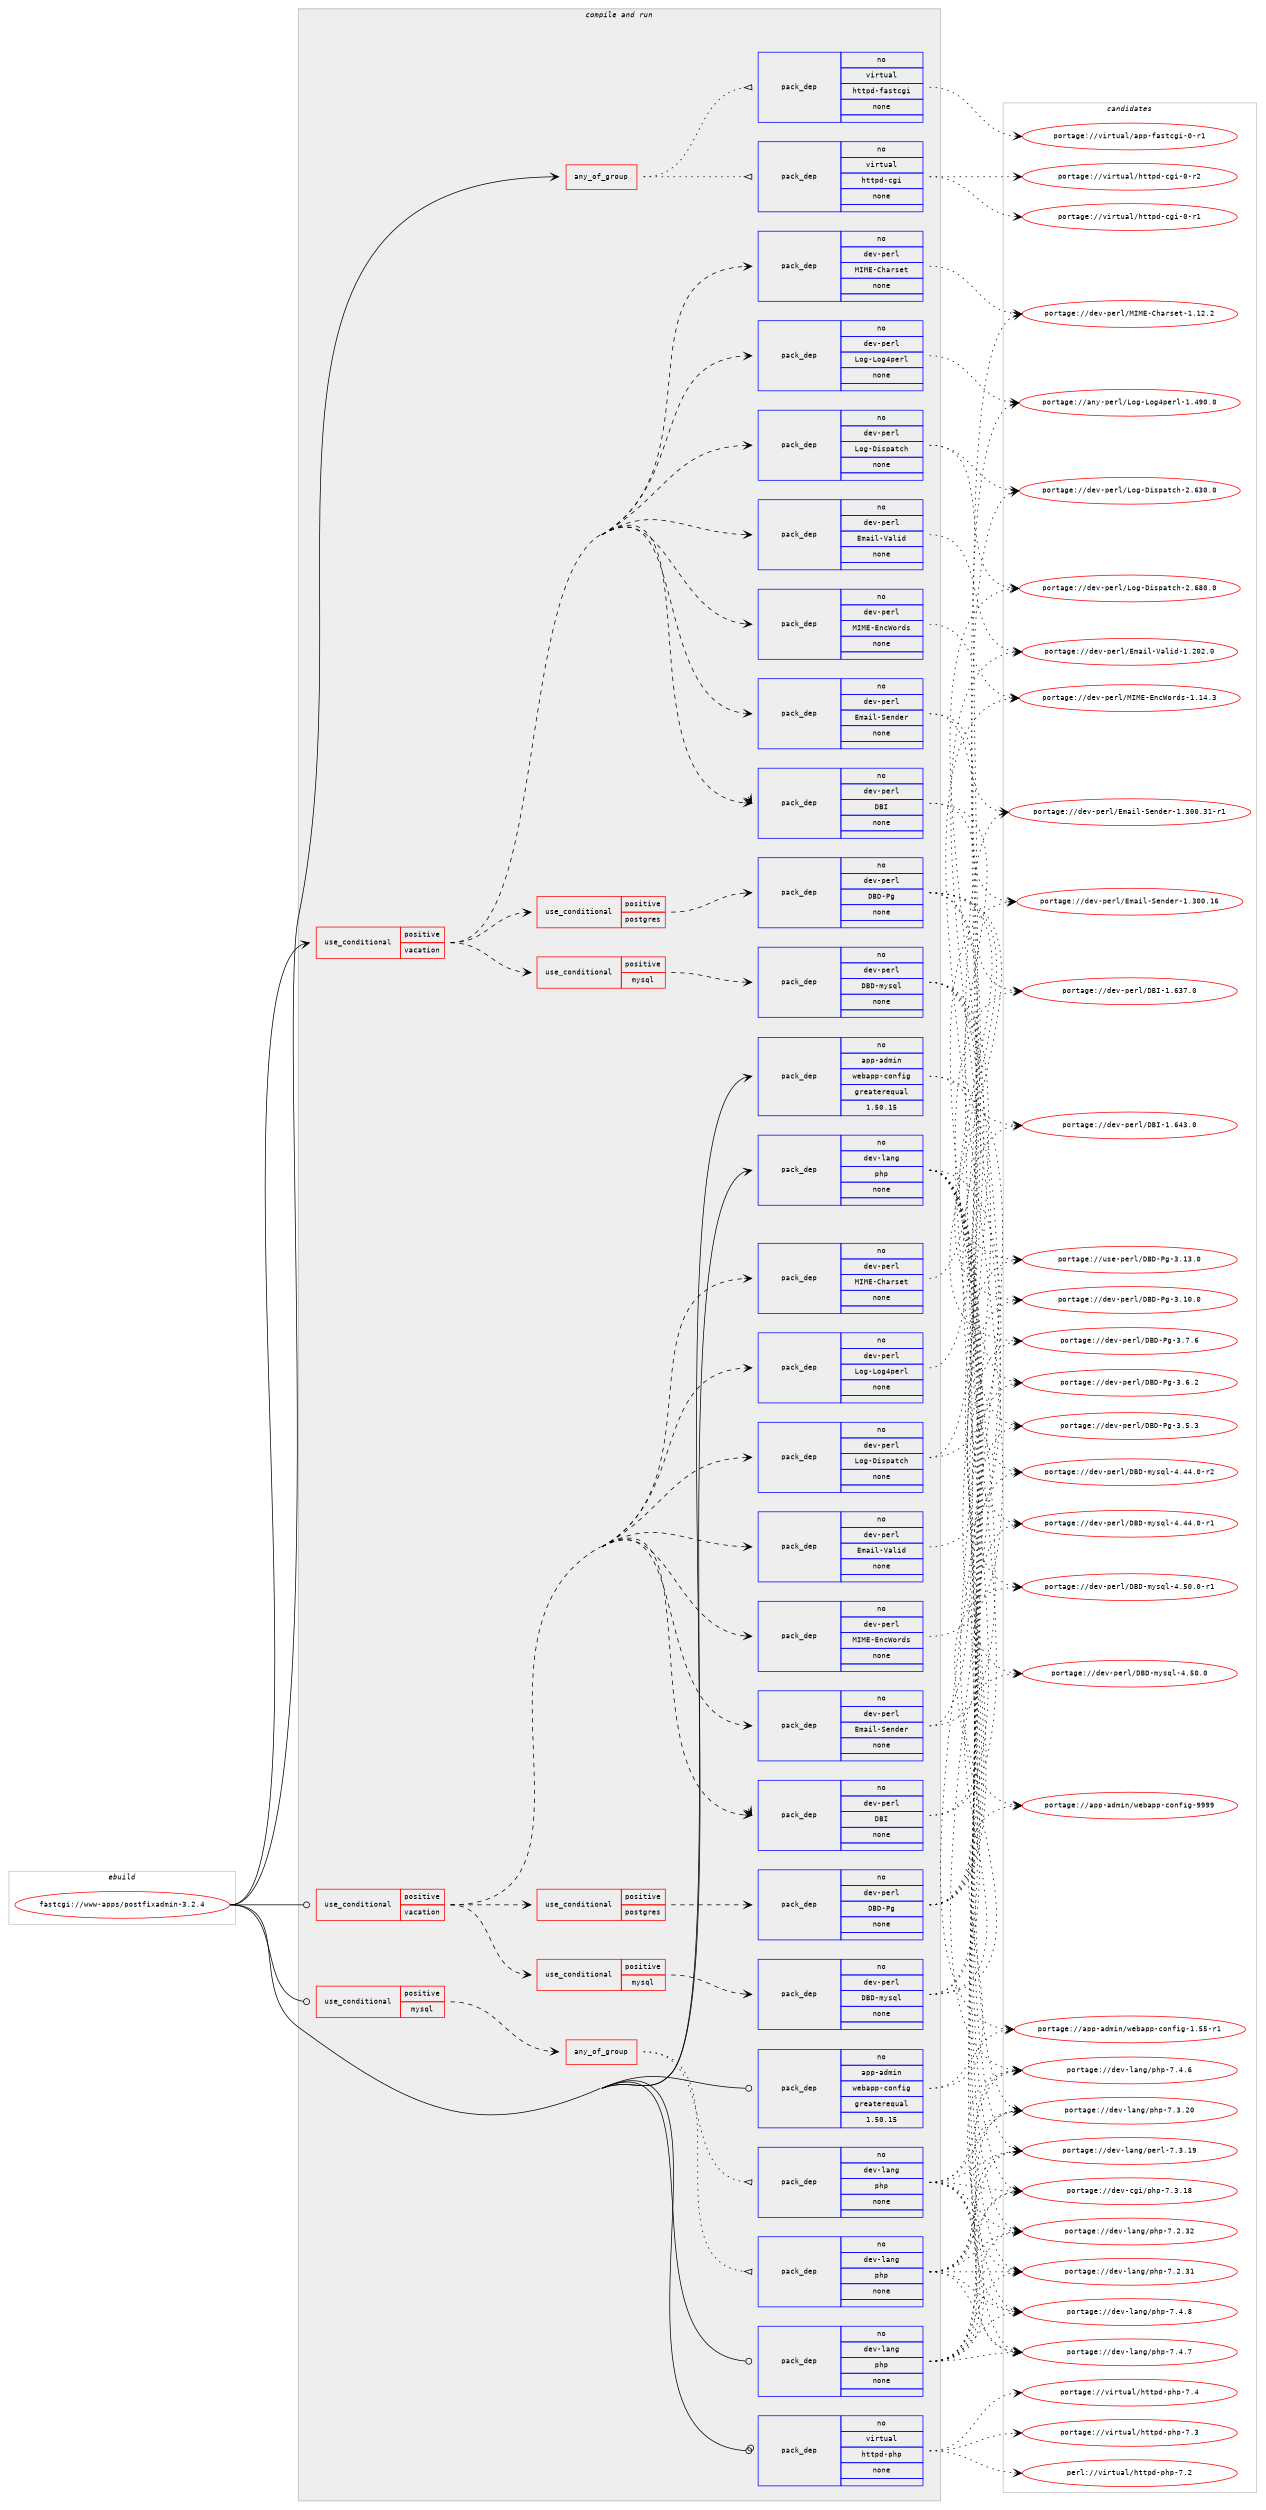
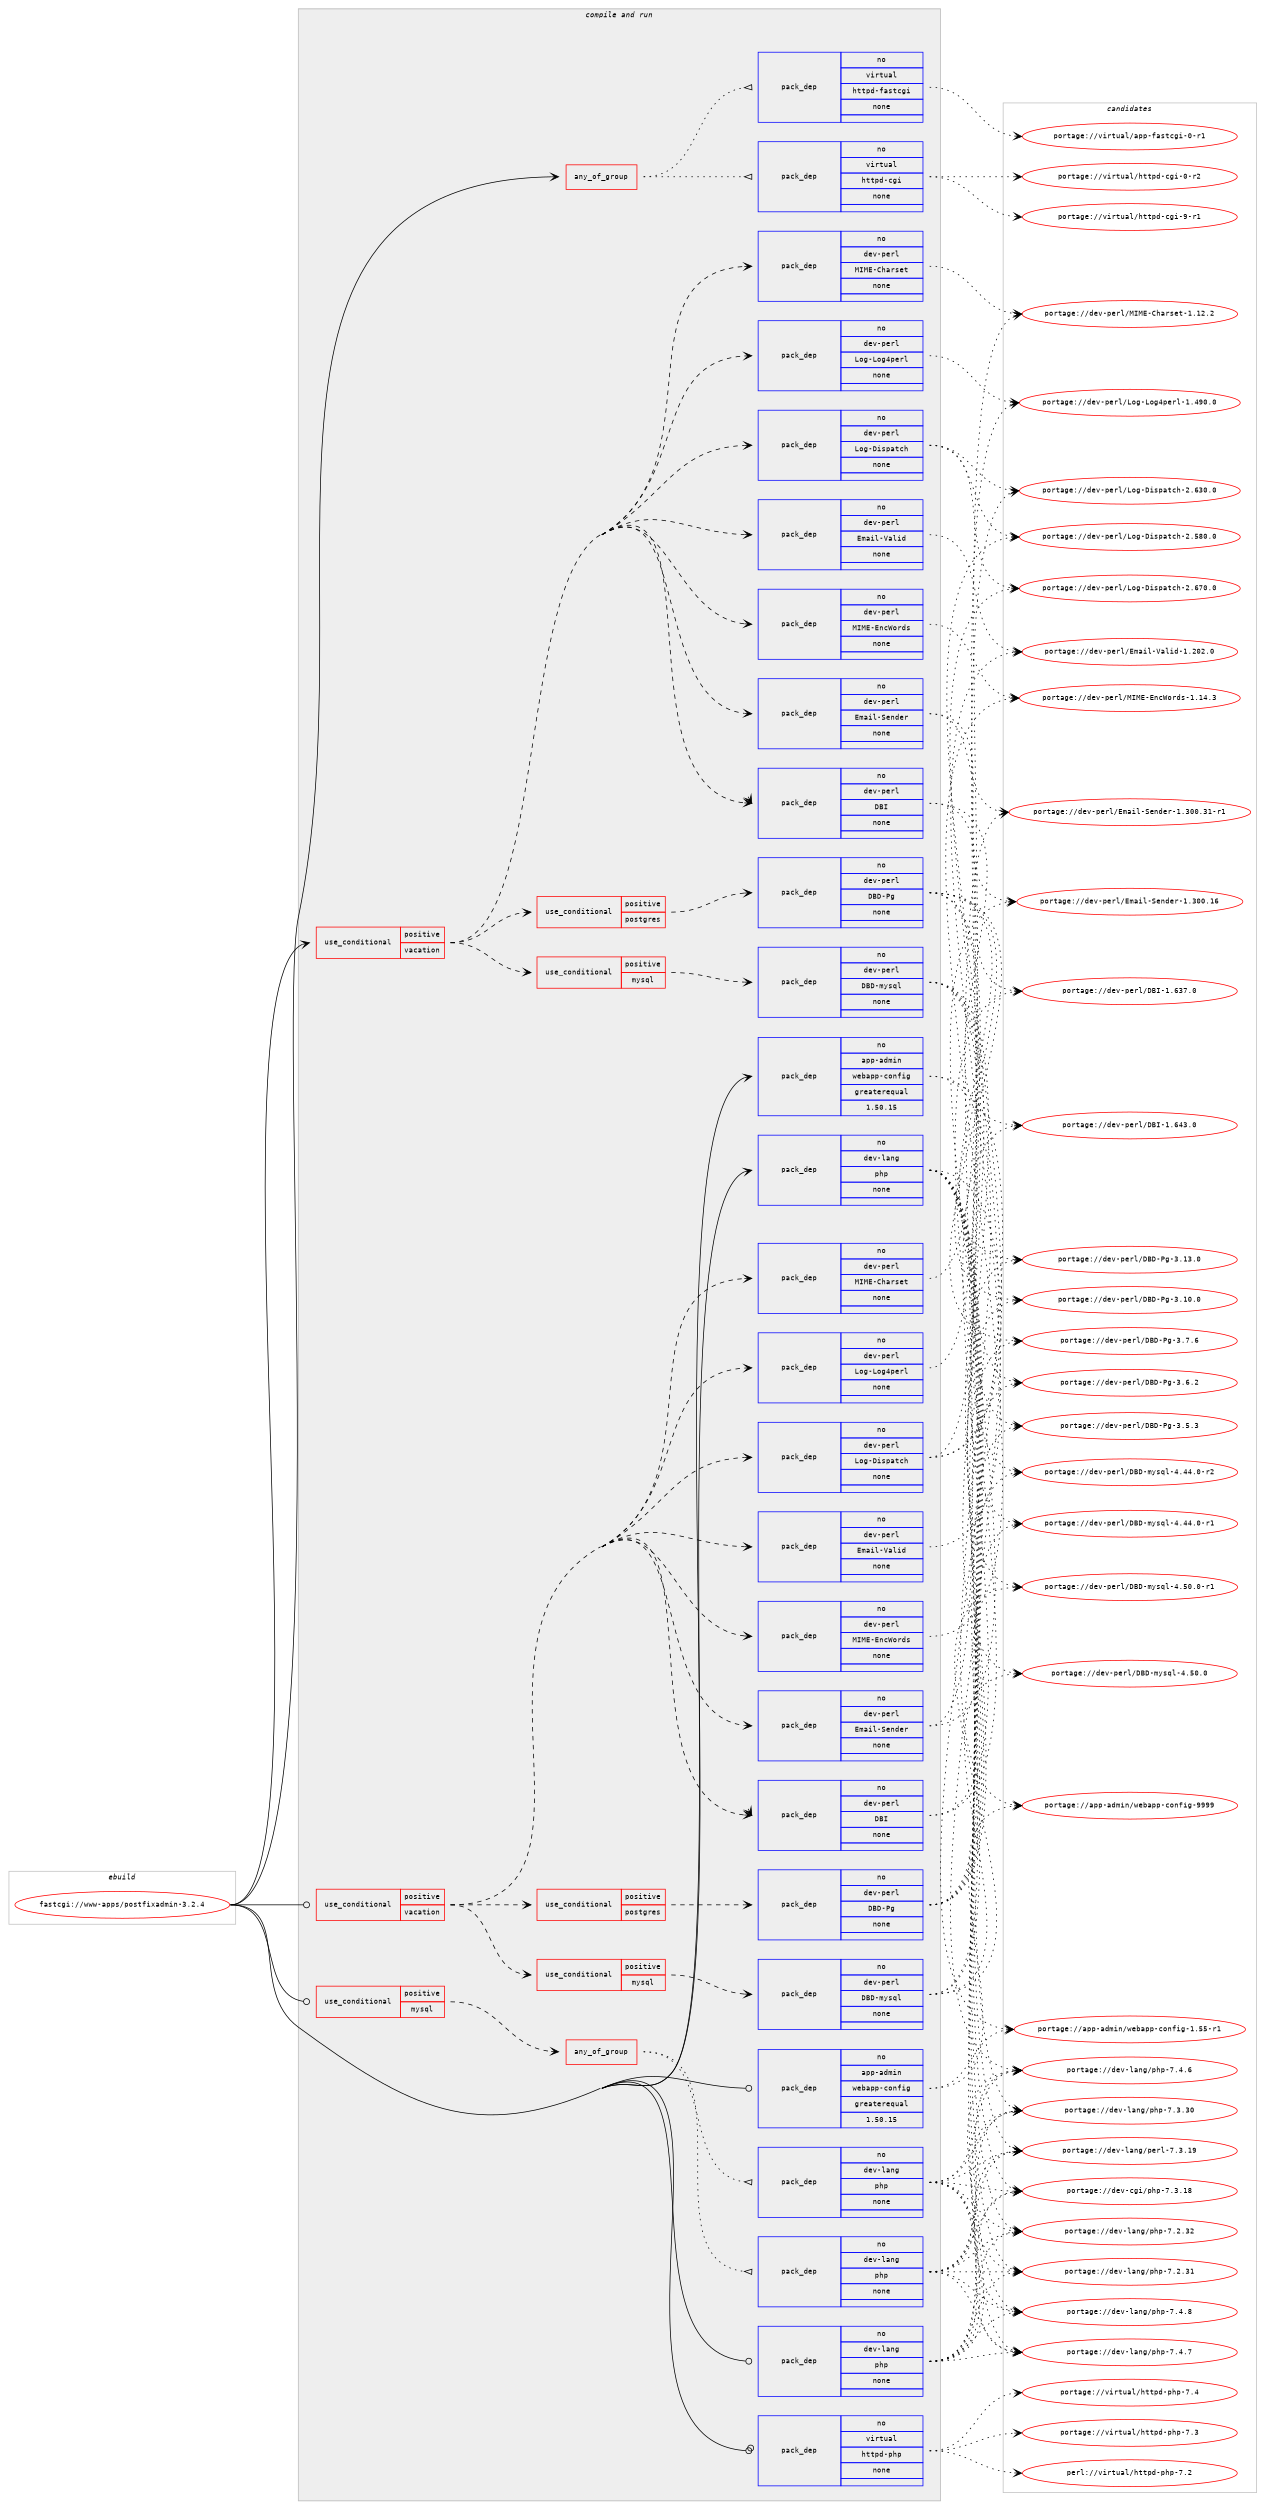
node "portage://virtual/httpd-cgi-0-r1": label "portage://virtual/httpd-cgi-0-r1" -> "portage://virtual/httpd-cgi-9-r1"
node "portage://any-perl/Log-Log4perl-1.490.0": label "portage://any-perl/Log-Log4perl-1.490.0" -> "portage://dev-perl/Log-Log4perl-1.490.0"
node "portage://dev-perl/Log-Dispatch-2.580.0": added
node "portage://dev-perl/Log-Dispatch-2.680.0": label "portage://dev-perl/Log-Dispatch-2.680.0" -> "portage://dev-perl/Log-Dispatch-2.670.0"
node "portage://use-perl/DBD-Pg-3.13.0": label "portage://use-perl/DBD-Pg-3.13.0" -> "portage://dev-perl/DBD-Pg-3.13.0"
node "portage://dev-lang/php-7.3.20": label "portage://dev-lang/php-7.3.20" -> "portage://dev-lang/php-7.3.30"
